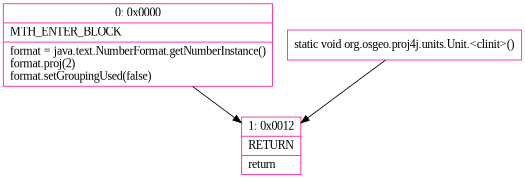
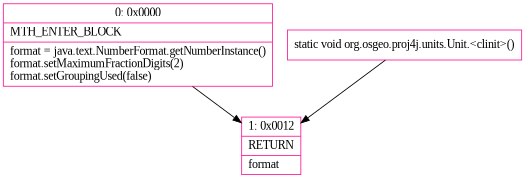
node "0: 0x0000": text "format.proj(2)" -> "format.setMaximumFractionDigits(2)"
node "1: 0x0012": text "return" -> "format"
